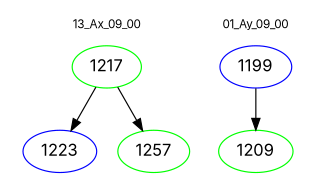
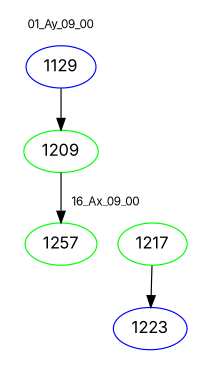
cluster "13_Ax_09_00": label "13_Ax_09_00" -> "16_Ax_09_00"
node "1199": label "1199" -> "1129"
edge "1217" -> "1257": now "1209" -> "1257"
